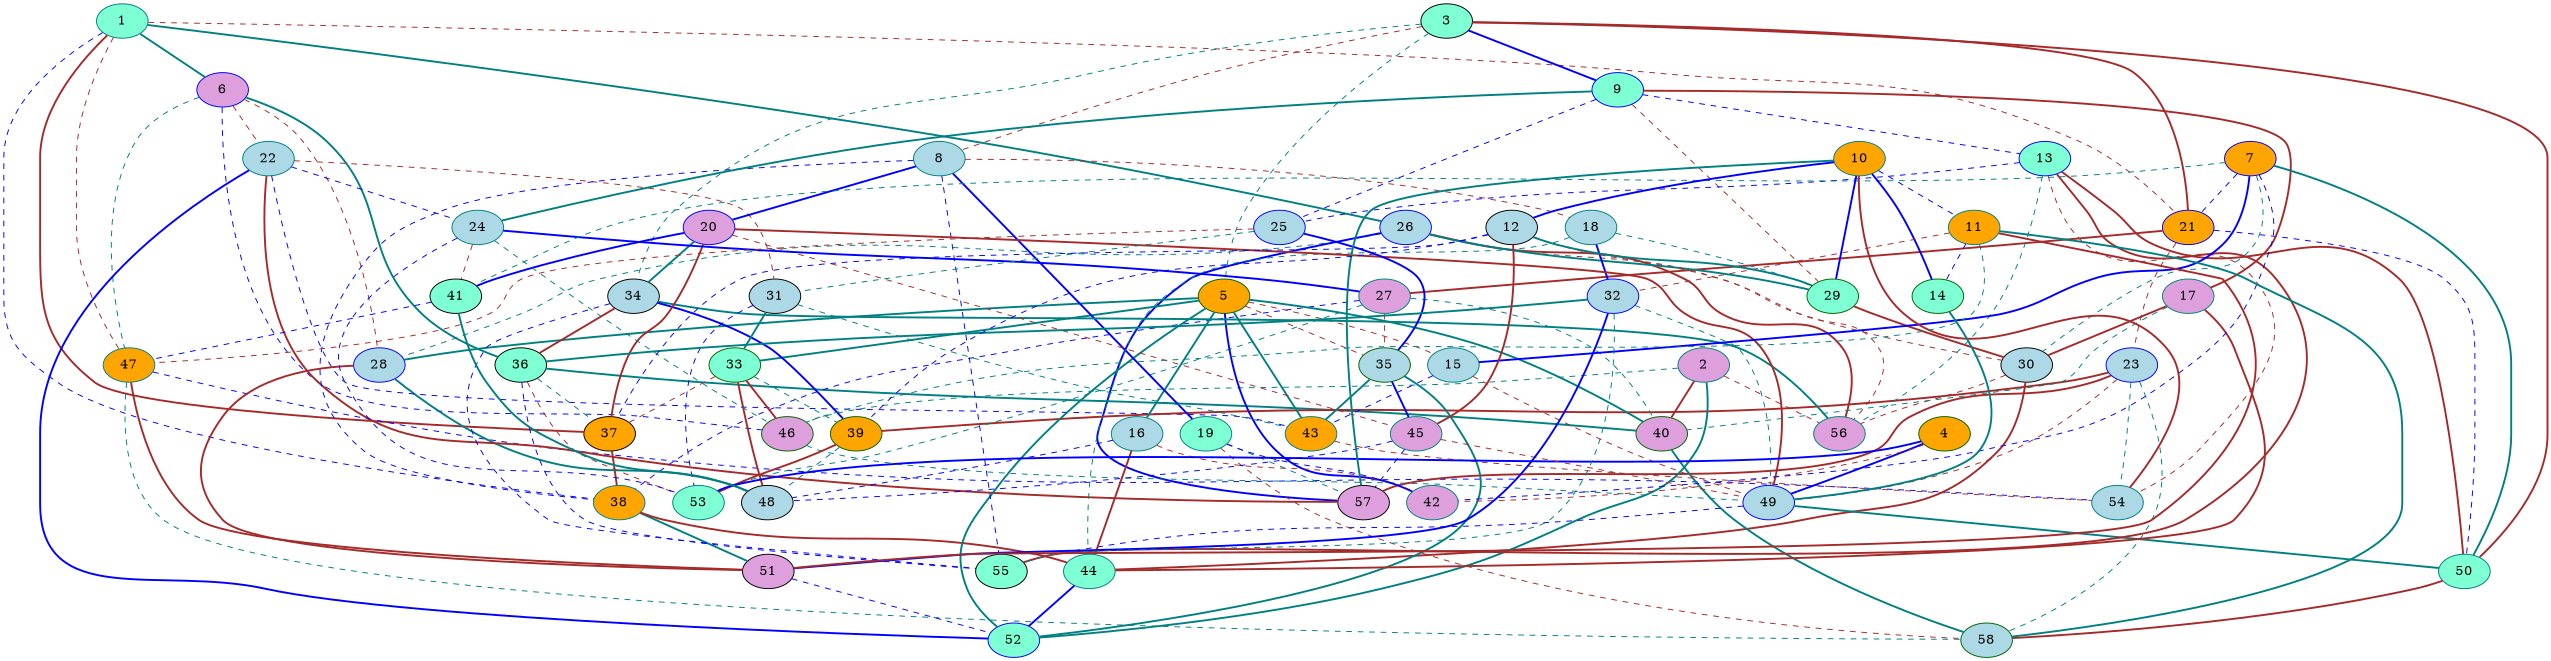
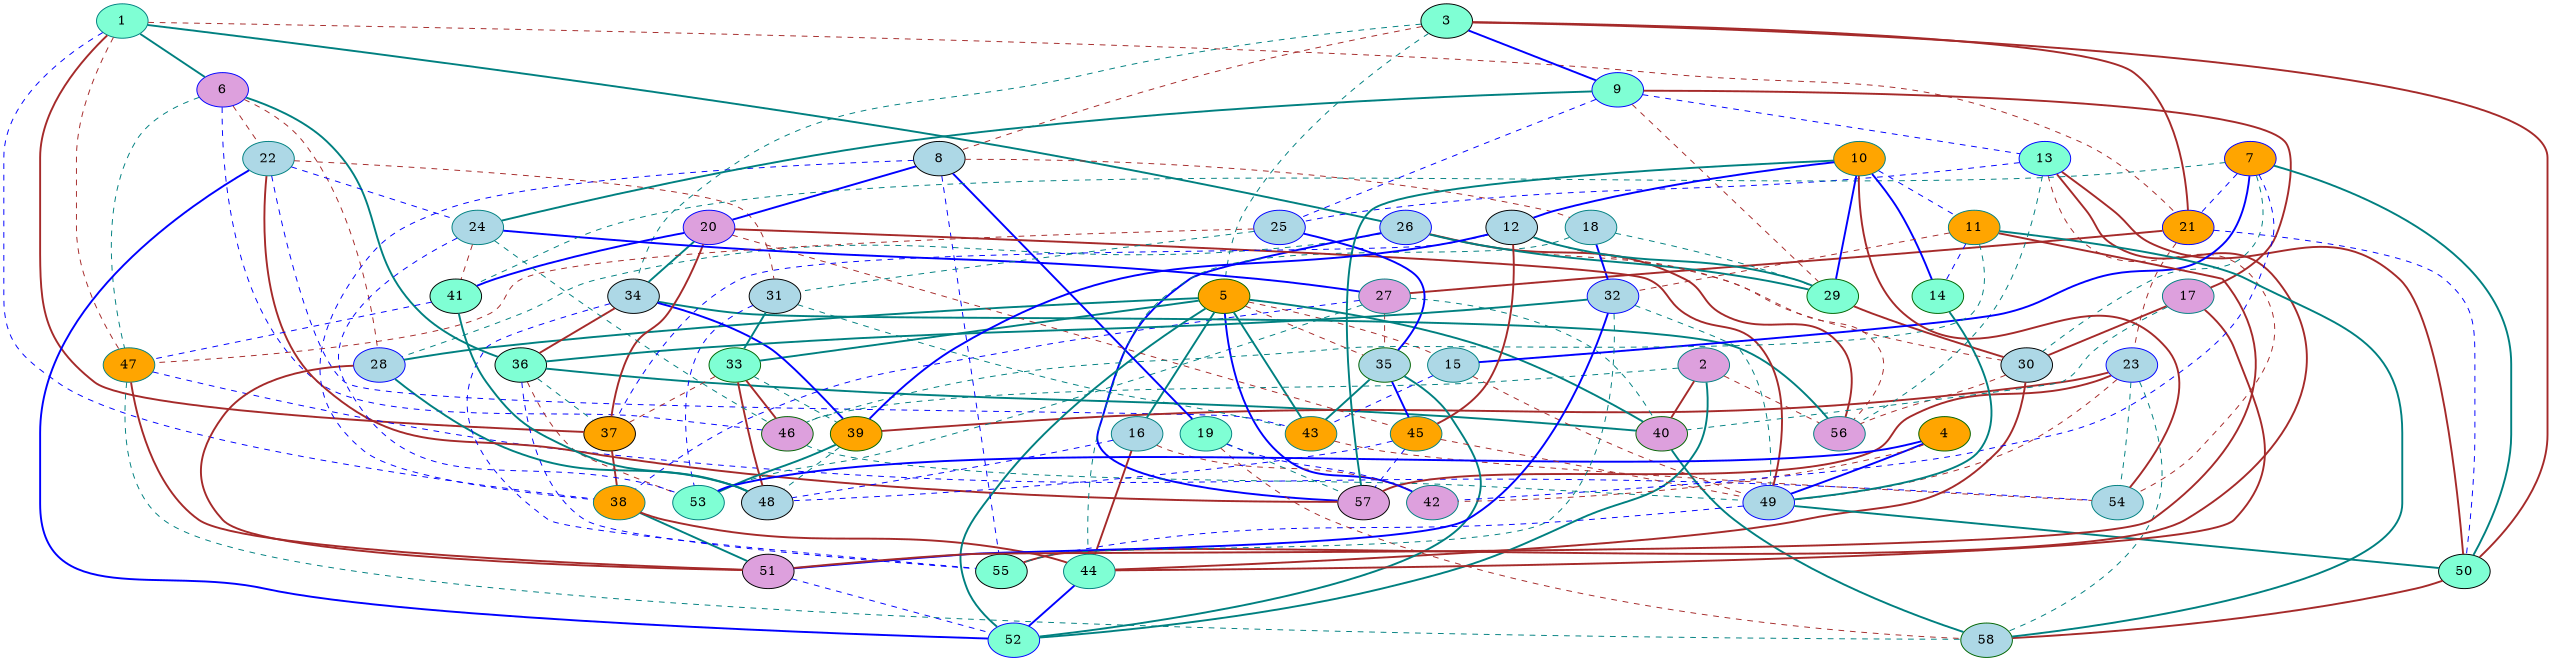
node "8": color teal -> black
edge "12" -- "39": style dashed -> bold
node "45": fillcolor plum -> orange
edge "39" -- "53": color brown -> teal
node "50": color teal -> black
